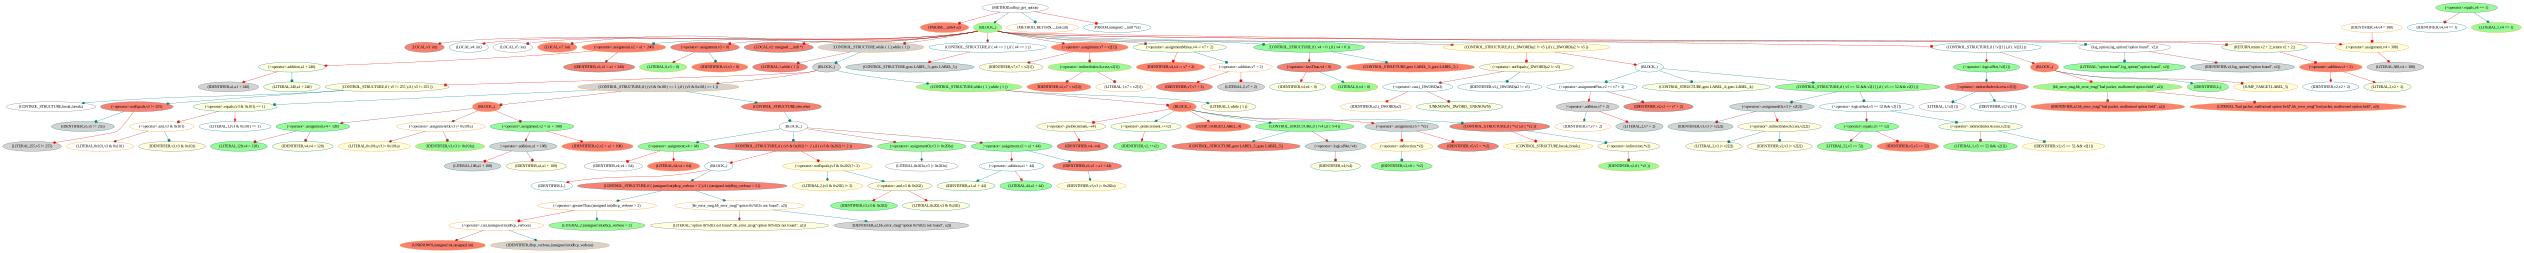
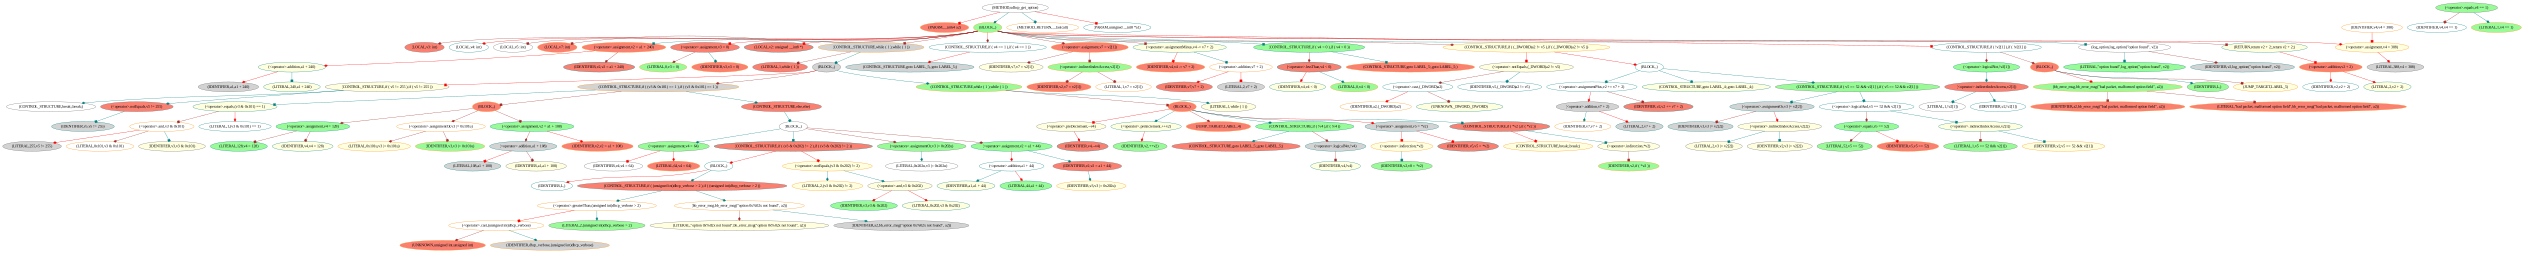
node "(UNKNOWN,_DWORD,_UNKNOWN)": label "(UNKNOWN,_DWORD,_UNKNOWN)" -> "(UNKNOWN,_DWORD,_DWORD)"
edge "(<operator>.notEquals,v5 != 255)" -> "(LITERAL,255,v5 != 255)": now "(<operator>.and,v3 & 0x101)" -> "(LITERAL,255,v5 != 255)"
